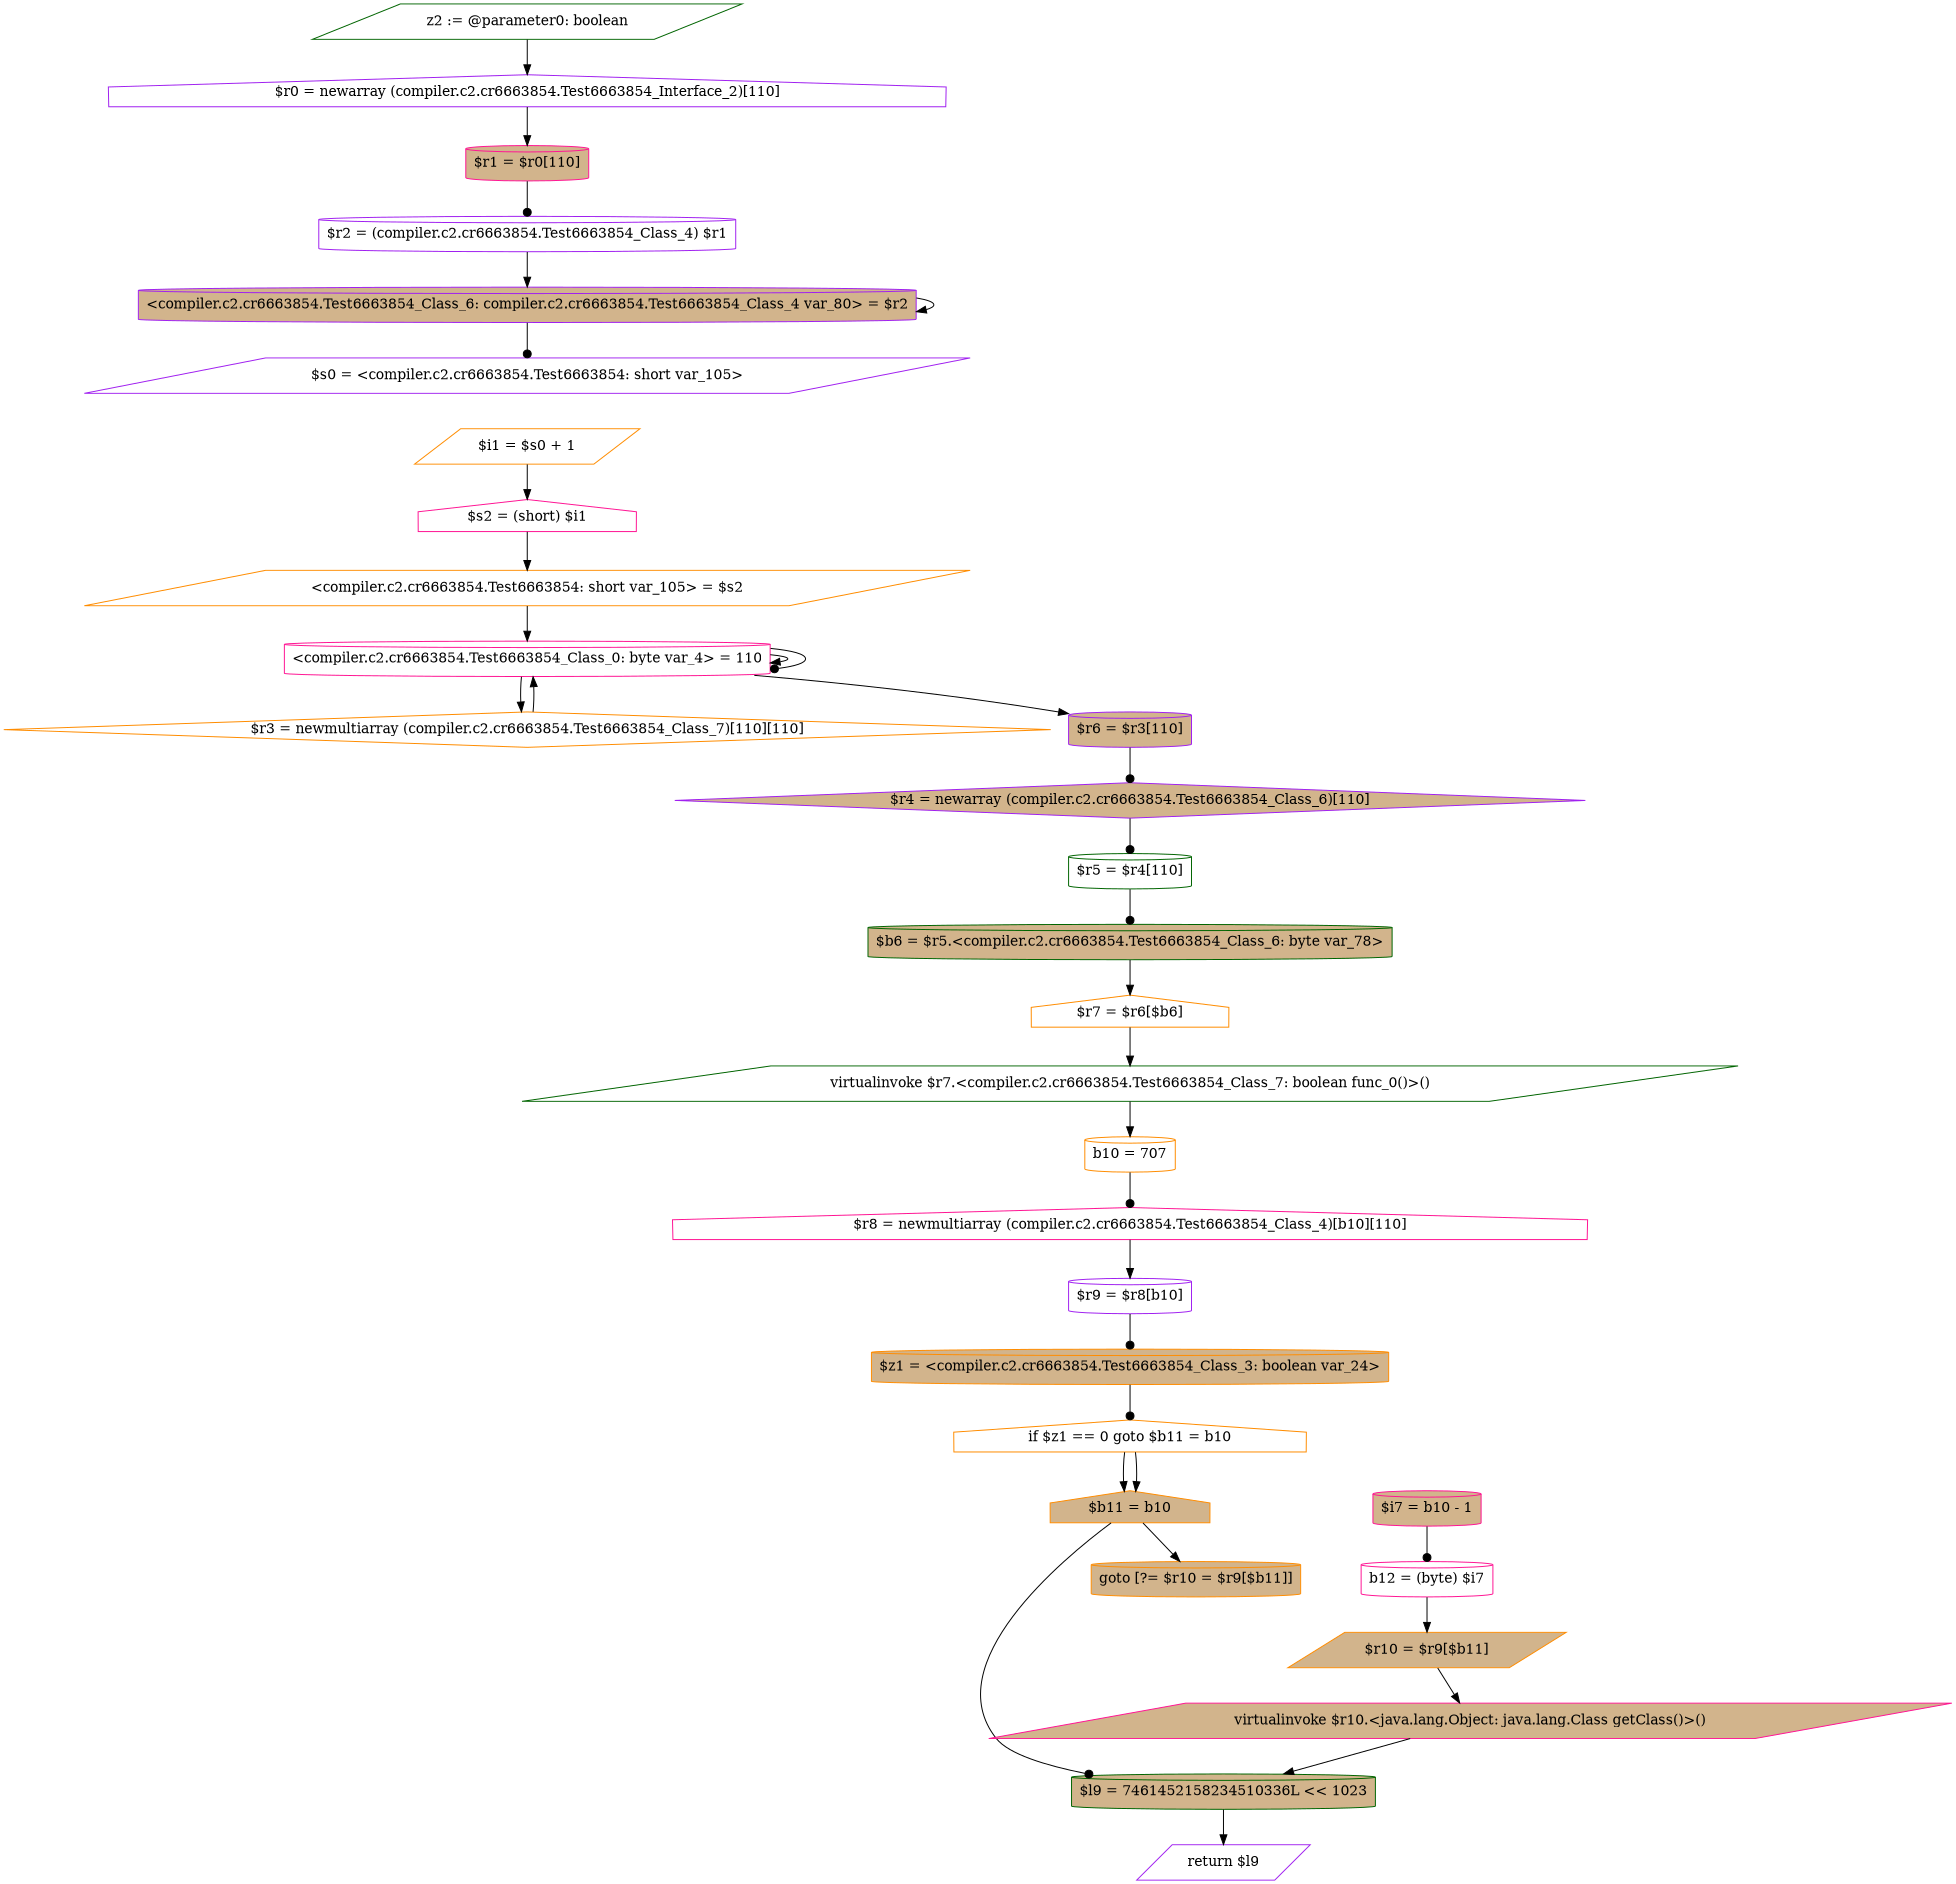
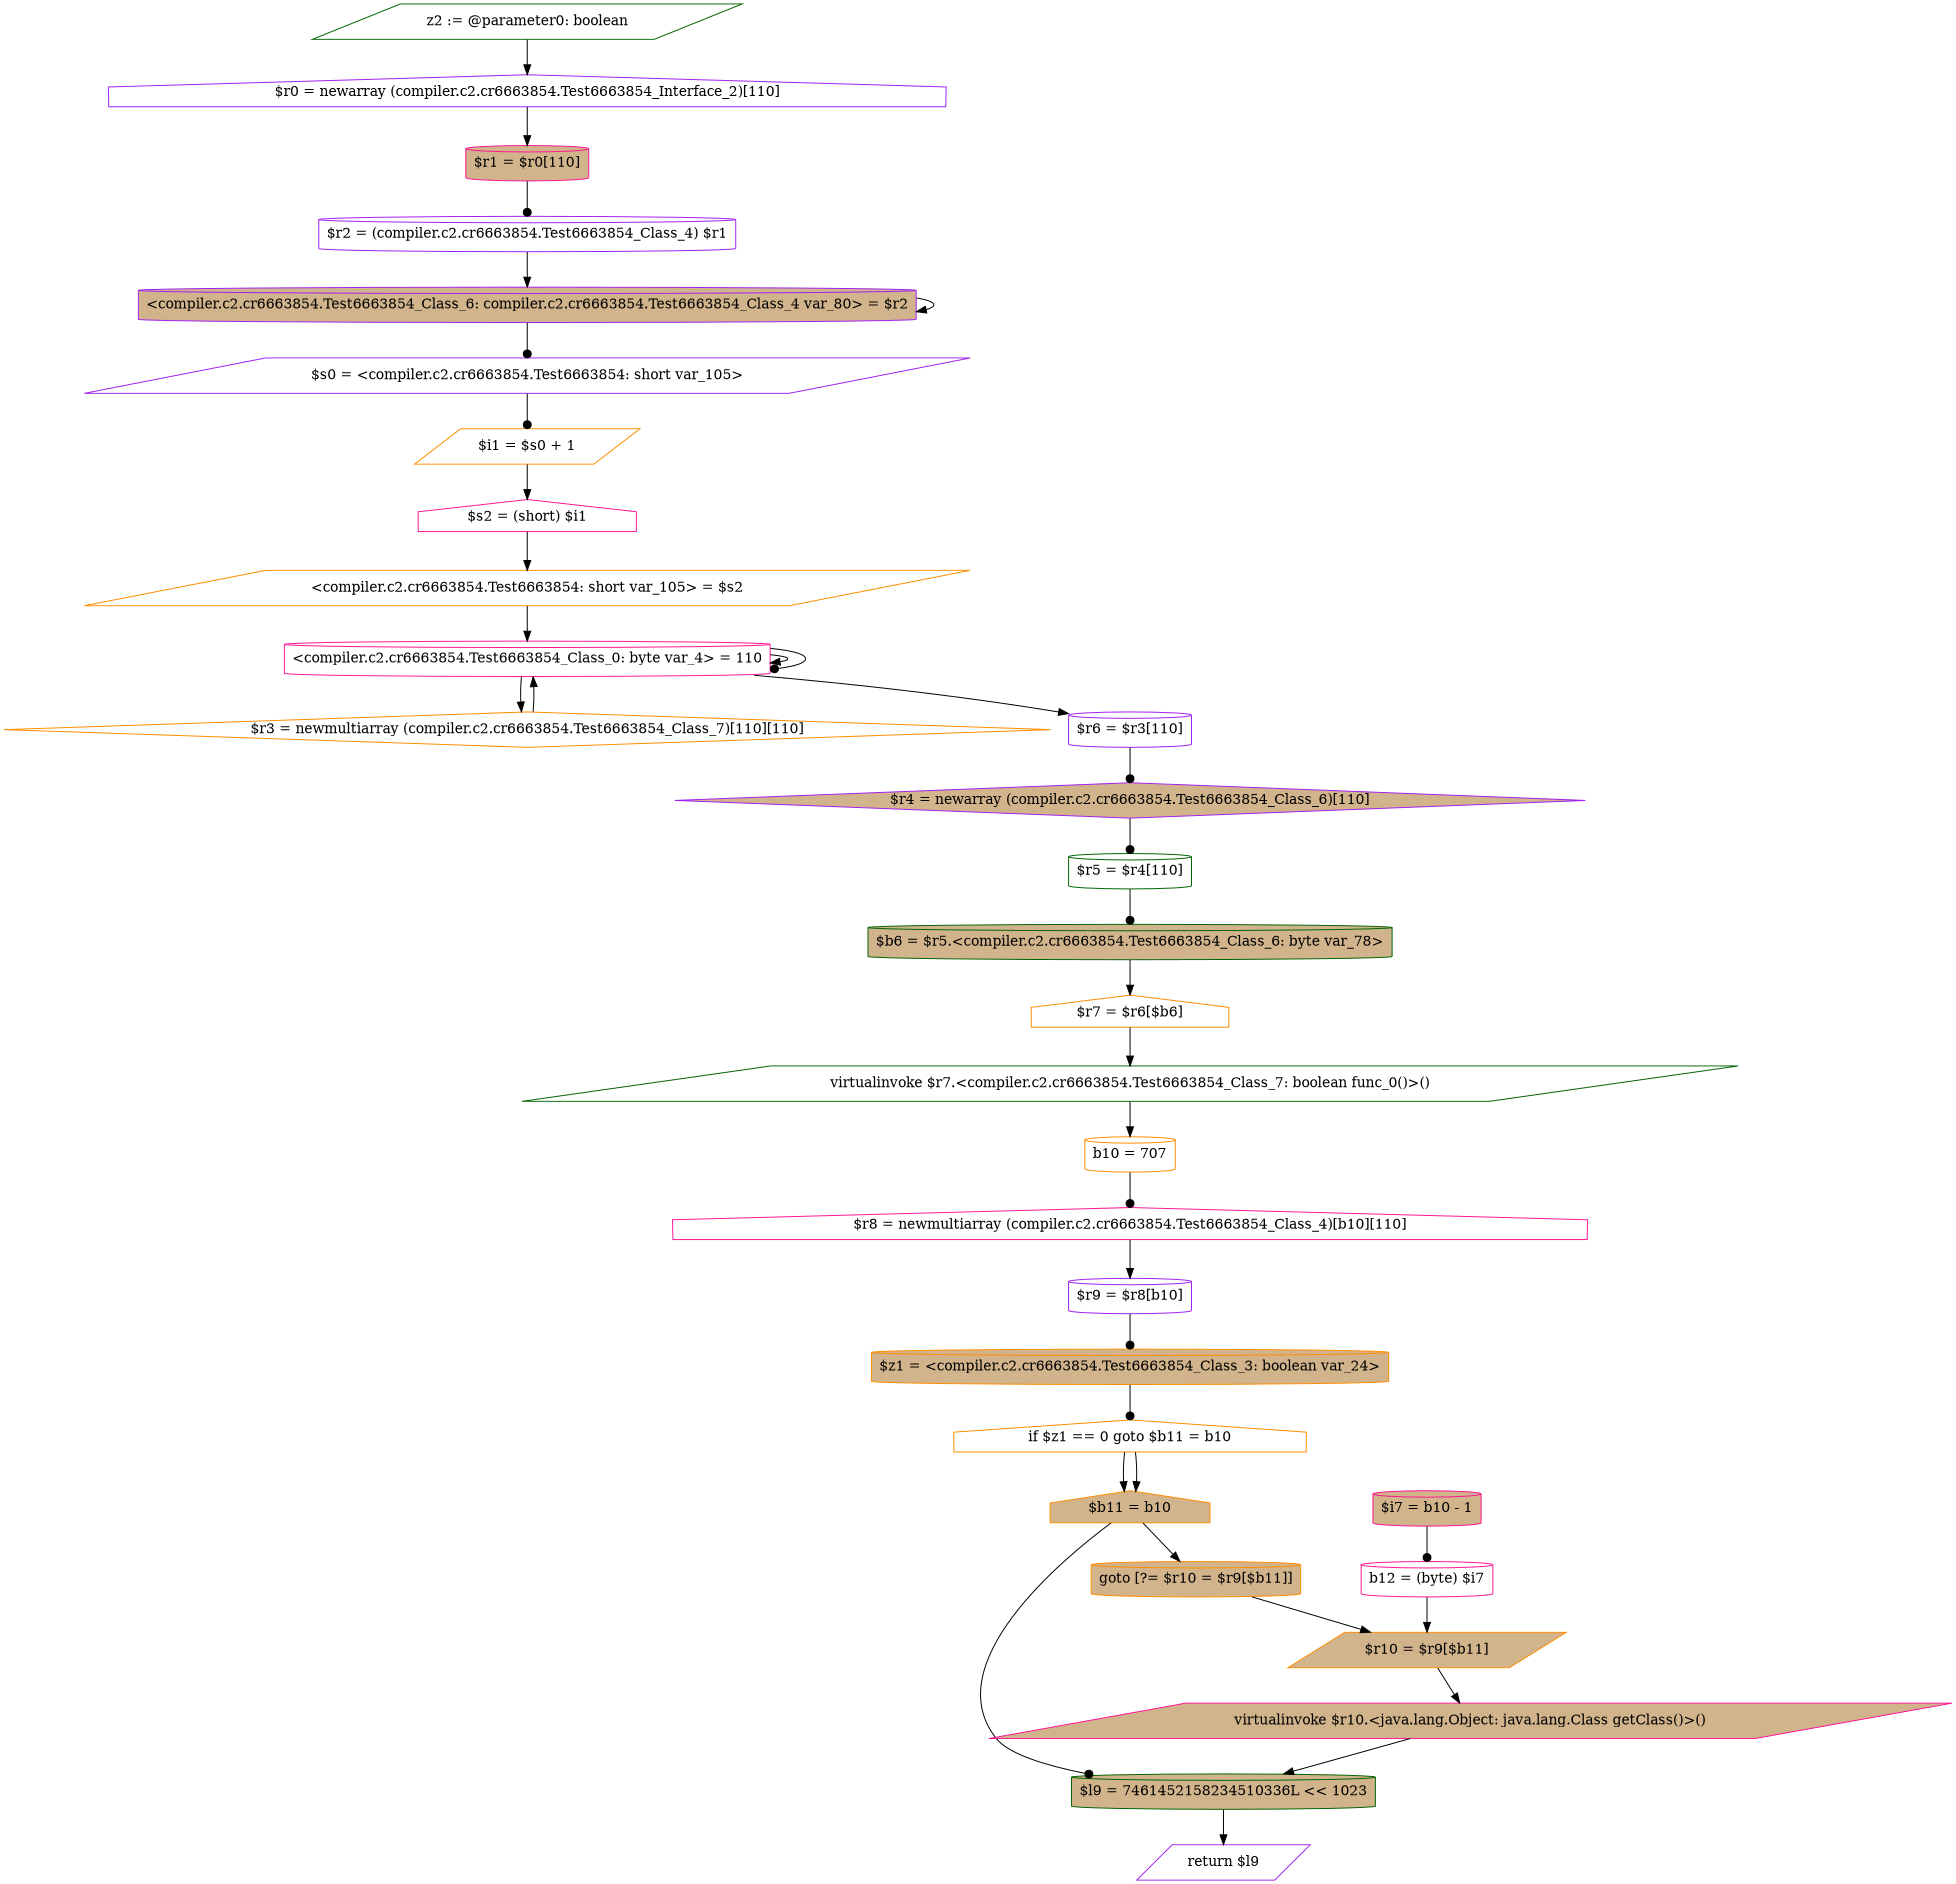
edge "$s0 = <compiler.c2.cr6663854.Test6663854: short var_105>" -> "$i1 = $s0 + 1": added
node "$r6 = $r3[110]": fillcolor tan -> white
edge "goto [?= $r10 = $r9[$b11]]" -> "$r10 = $r9[$b11]": added
